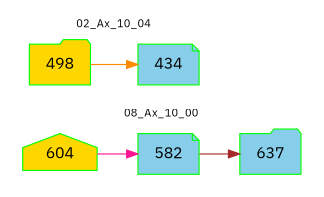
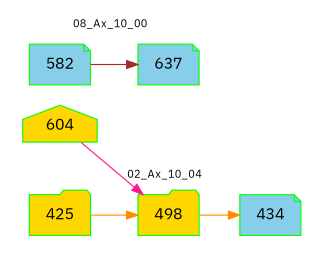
edge "604" -> "582": now "604" -> "498"
node "637": shape folder -> note
node "425": added
